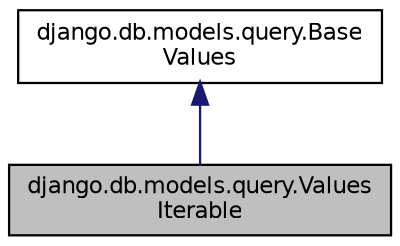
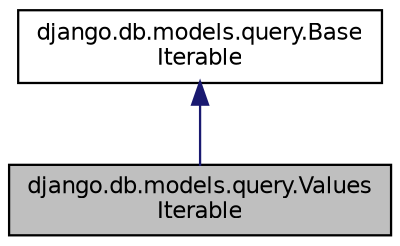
node "django.db.models.query.Base Values": label "django.db.models.query.Base Values" -> "django.db.models.query.Base Iterable"
